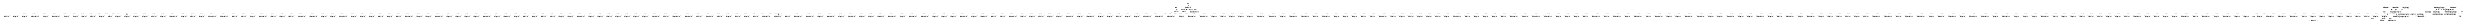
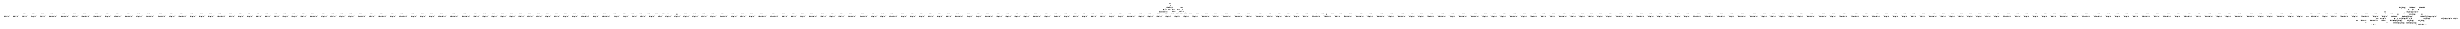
edge "(Call,msl_info->image[n] == (Image *) NULL)" -> "(Call,EqualizeImage(msl_info->image[n]))": added, label "DDG: msl_info->image[n]"
